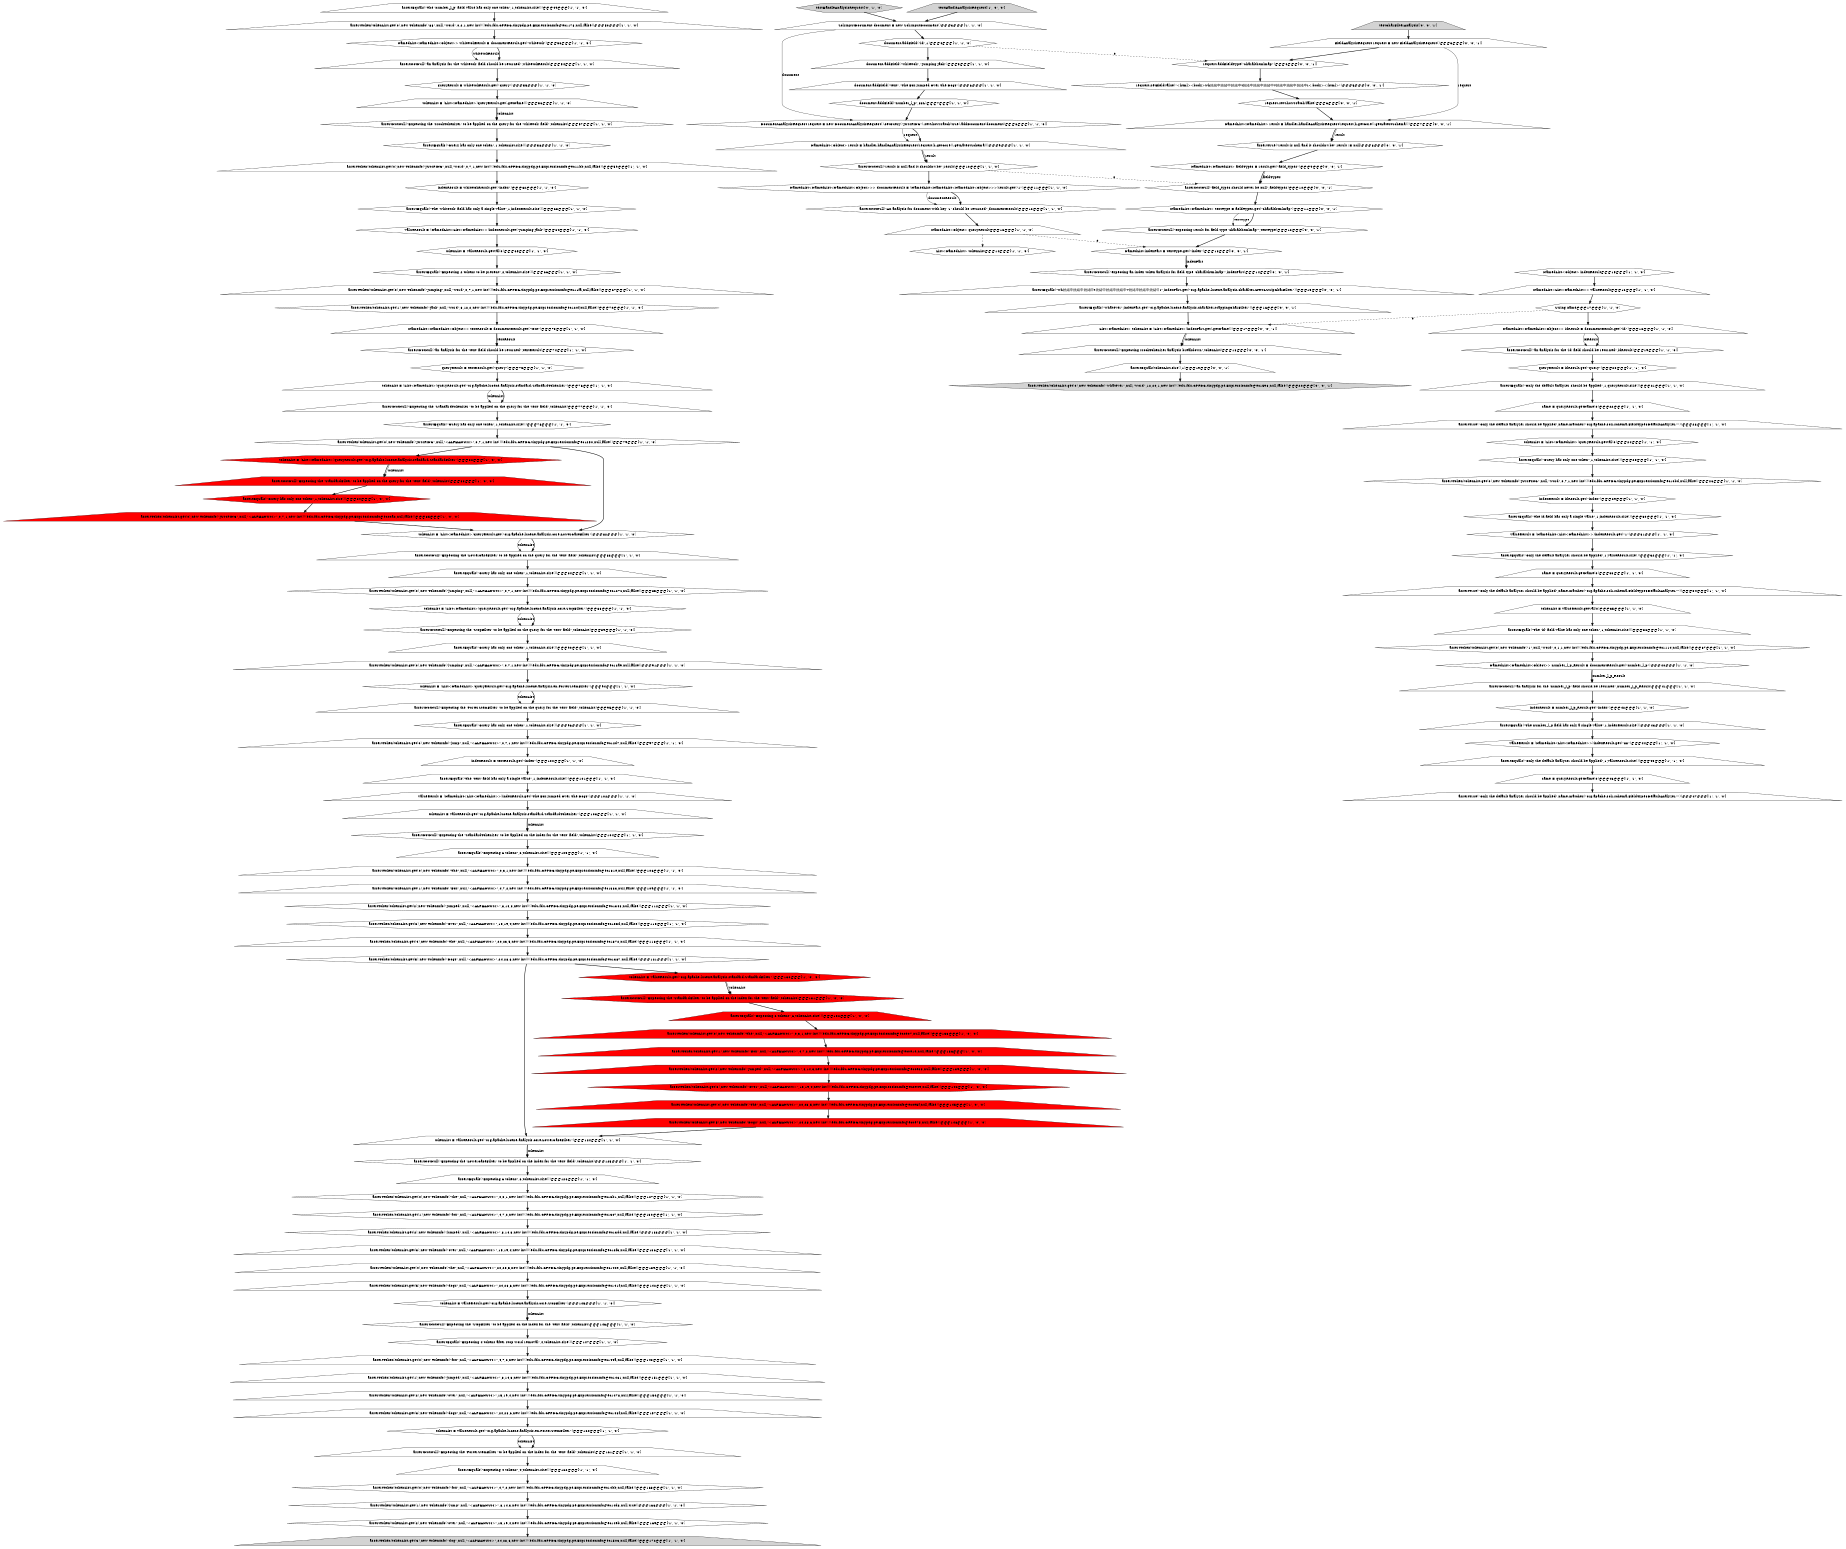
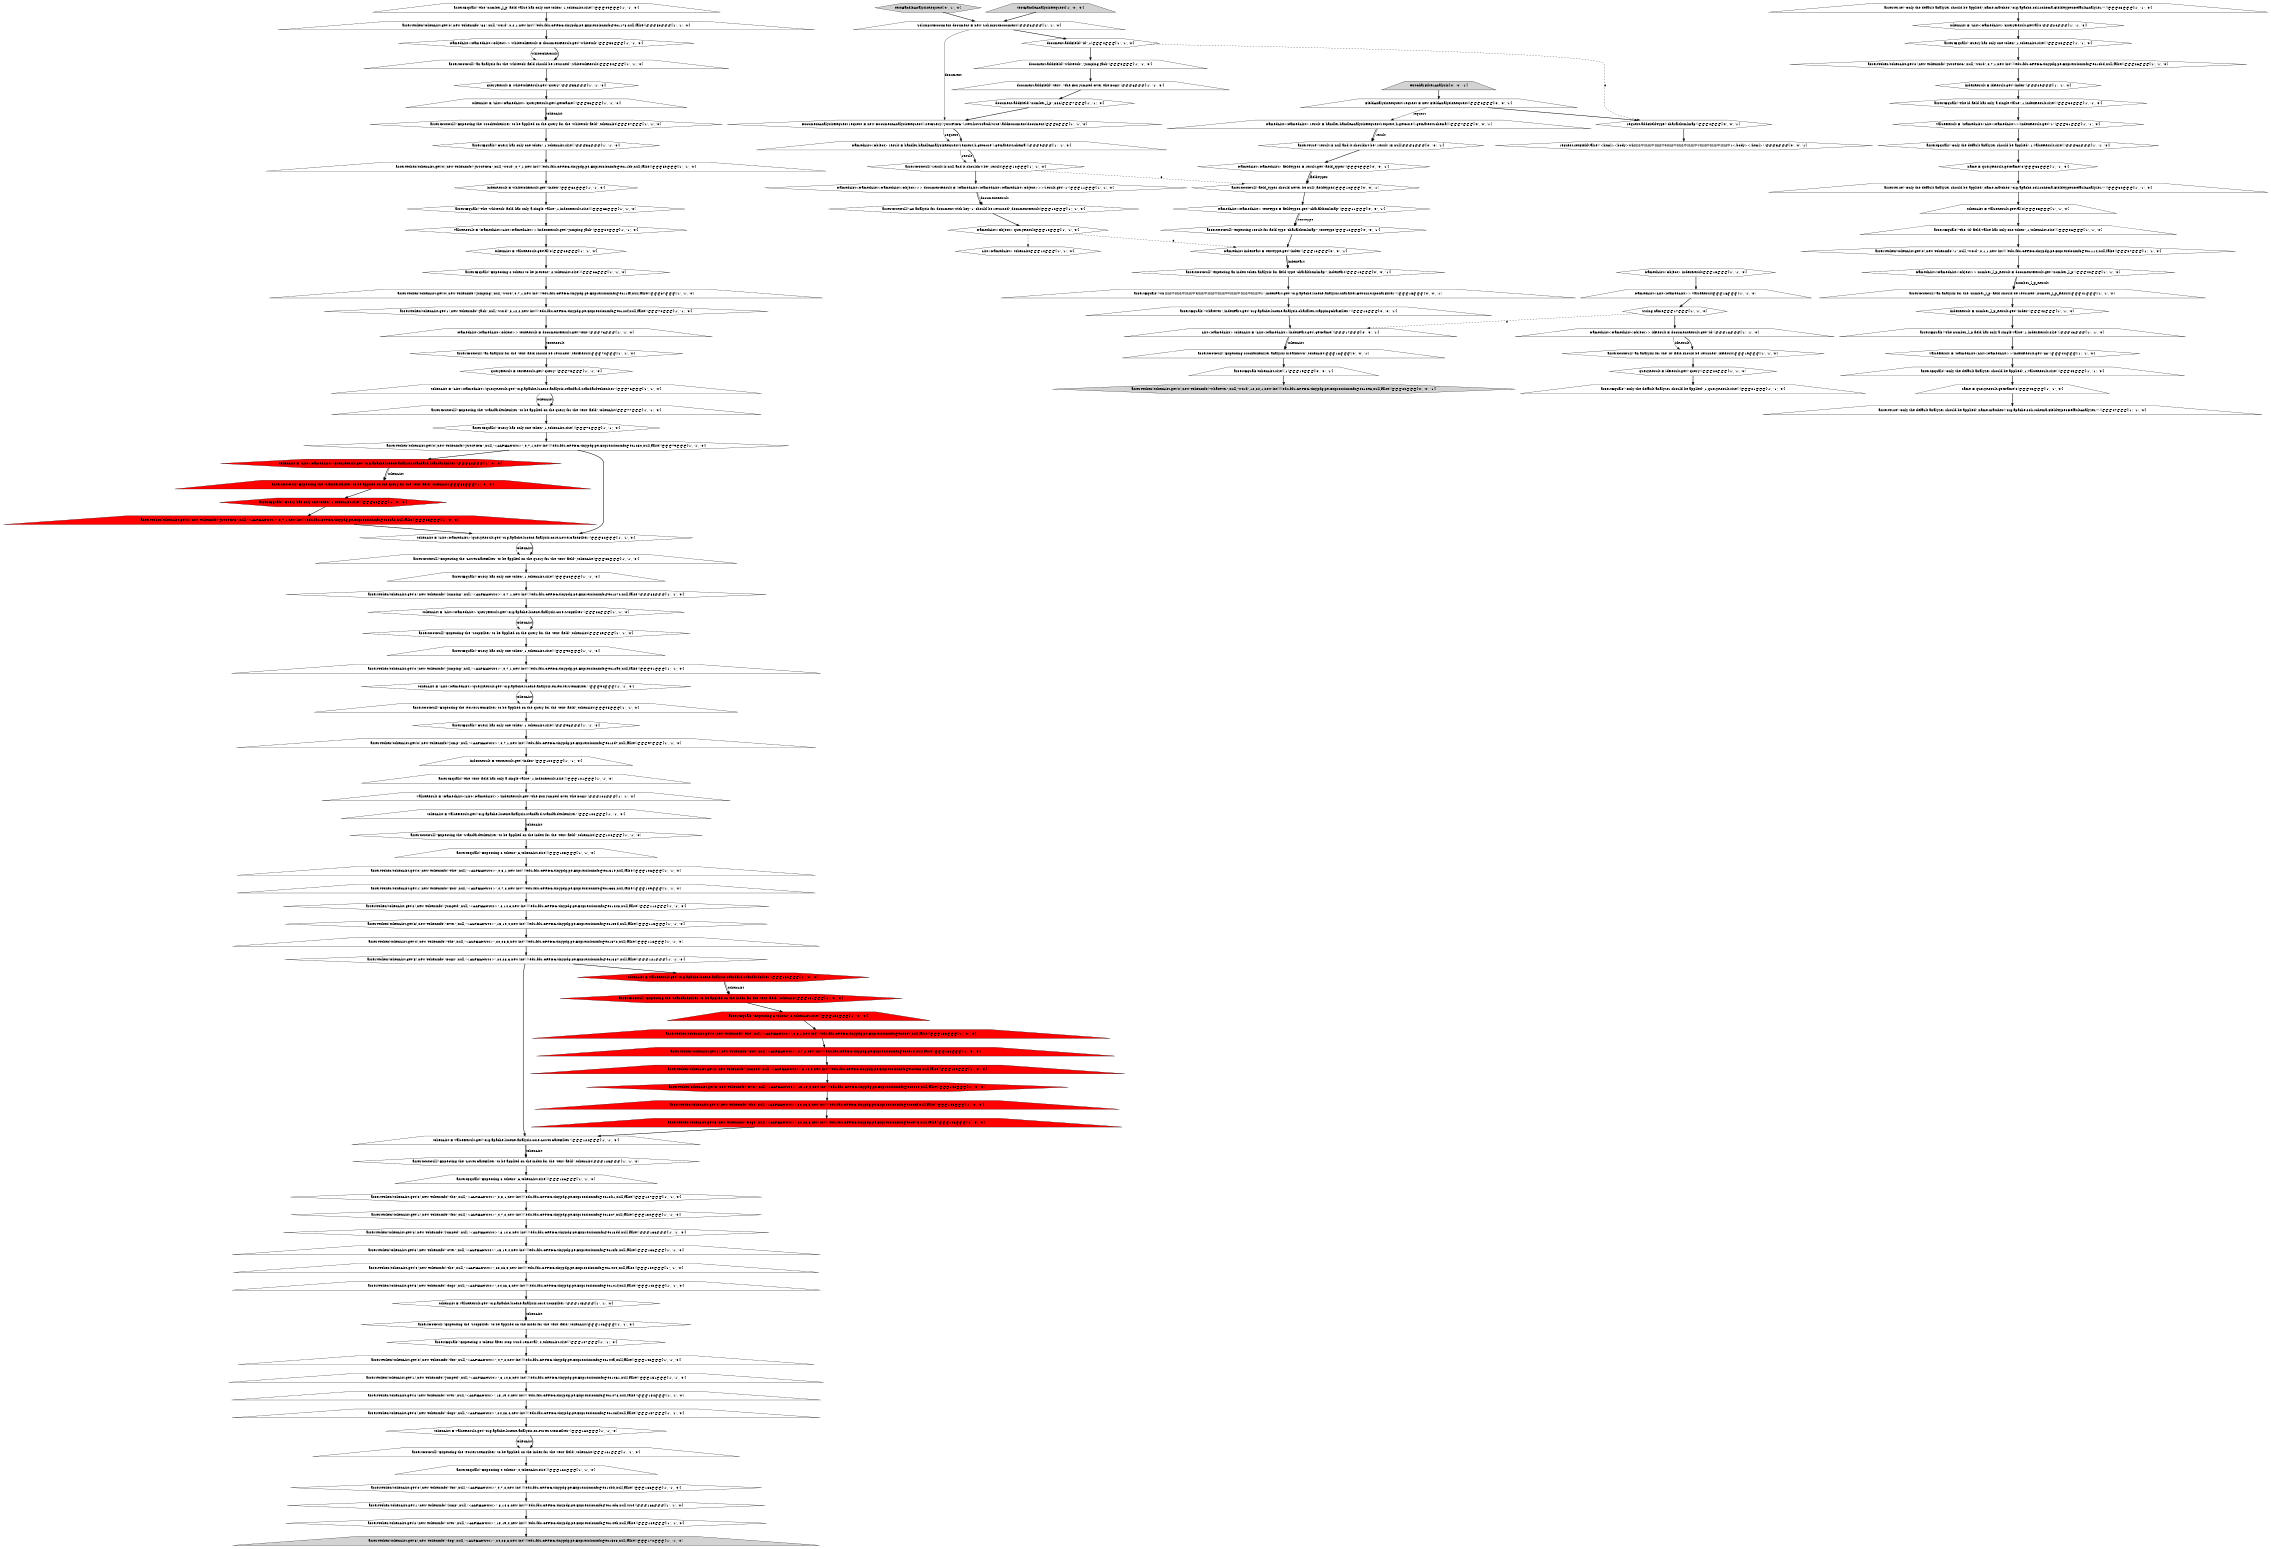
node "request.setShowMatch(false)@@@6@@@['0', '0', '1']": removed
node "NamedList<Object> queryResult@@@13@@@['1', '1', '0']": shape trapezium -> hexagon
node "name = queryResult.getName(0)@@@22@@@['1', '1', '0']": removed
node "name = queryResult.getName(0)@@@33@@@['1', '1', '0']": shape trapezium -> hexagon
